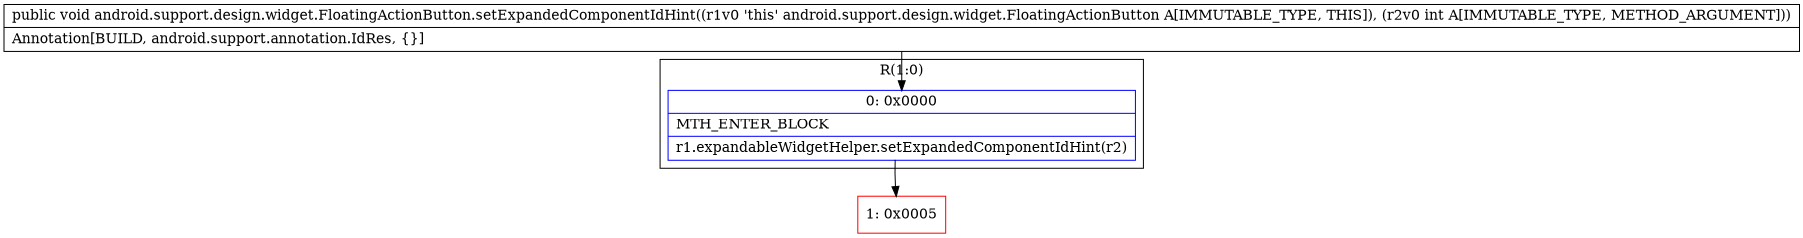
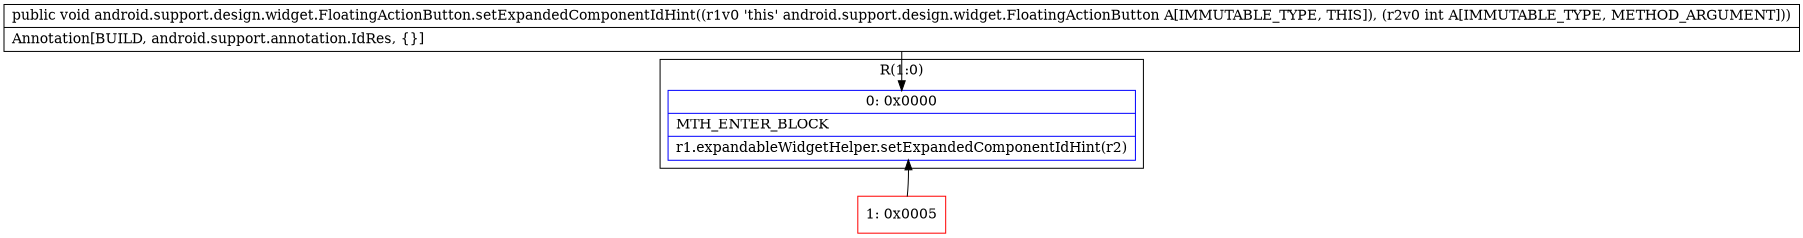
edge "0: 0x0000" -> "1: 0x0005": reversed
